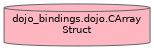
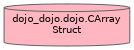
node "dojo_bindings.dojo.CArray Struct": label "dojo_bindings.dojo.CArray Struct" -> "dojo_dojo.dojo.CArray Struct"
